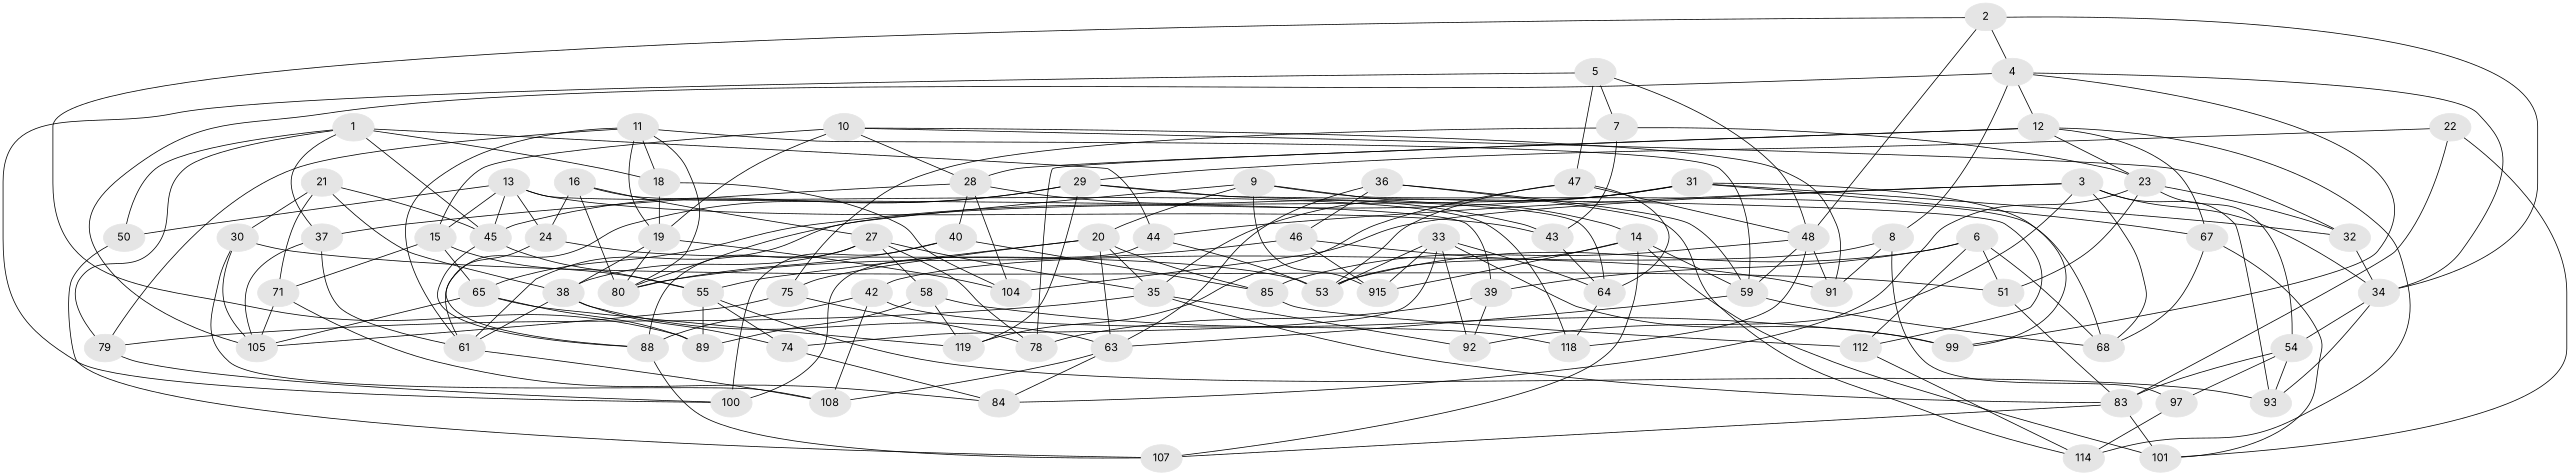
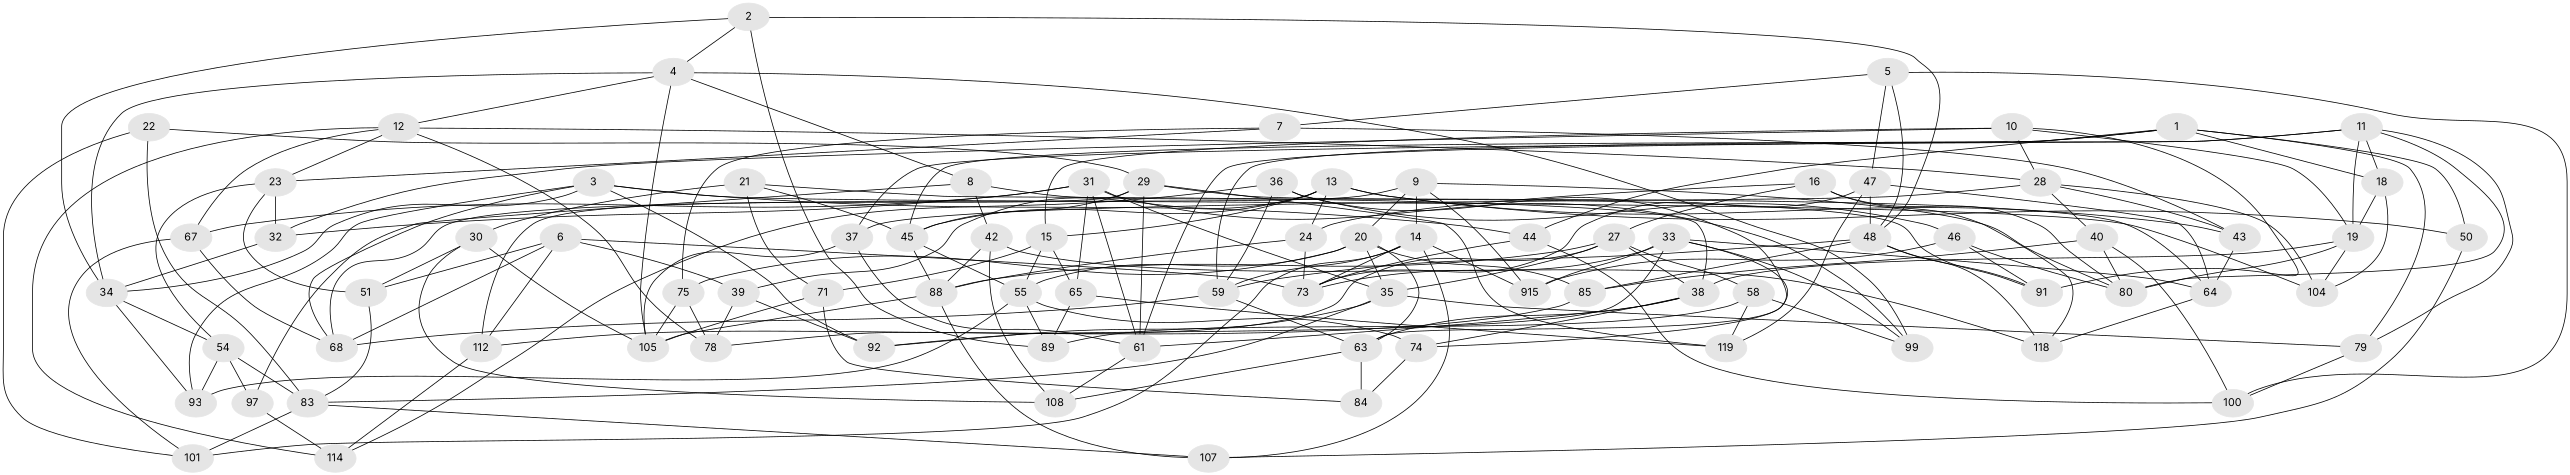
node "53": label "53" -> "73"
edge "65" -- "105": now "88" -- "105"
edge "23" -- "84": removed
